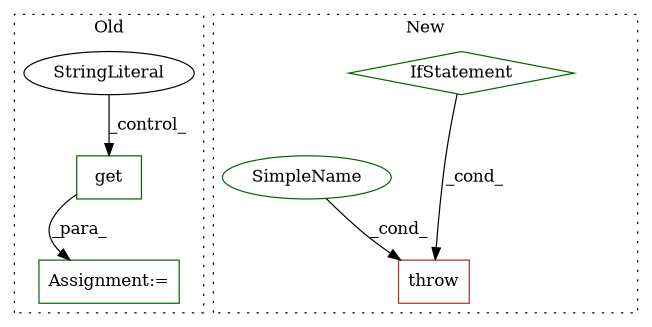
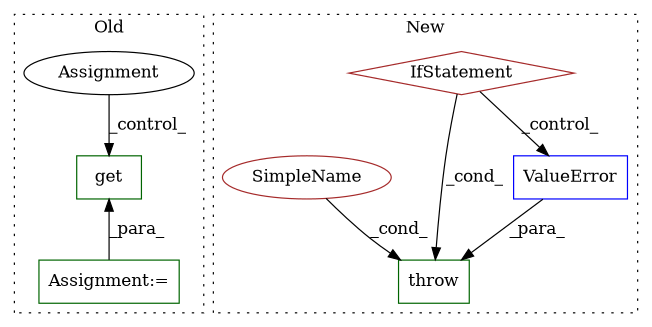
node "StringLiteral": label "StringLiteral" -> "Assignment"
node "IfStatement": color darkgreen -> brown
node "SimpleName": color darkgreen -> brown
node "ValueError": added
edge "get" -> "Assignment:=": reversed
node "throw": color brown -> darkgreen
